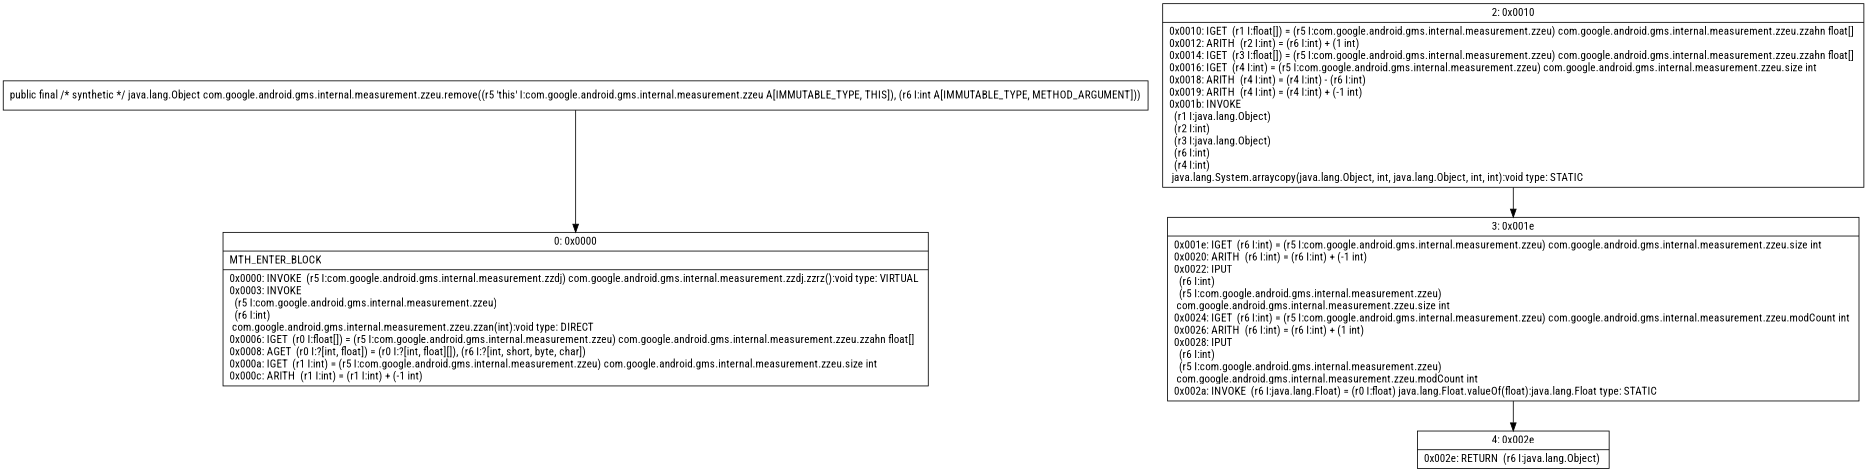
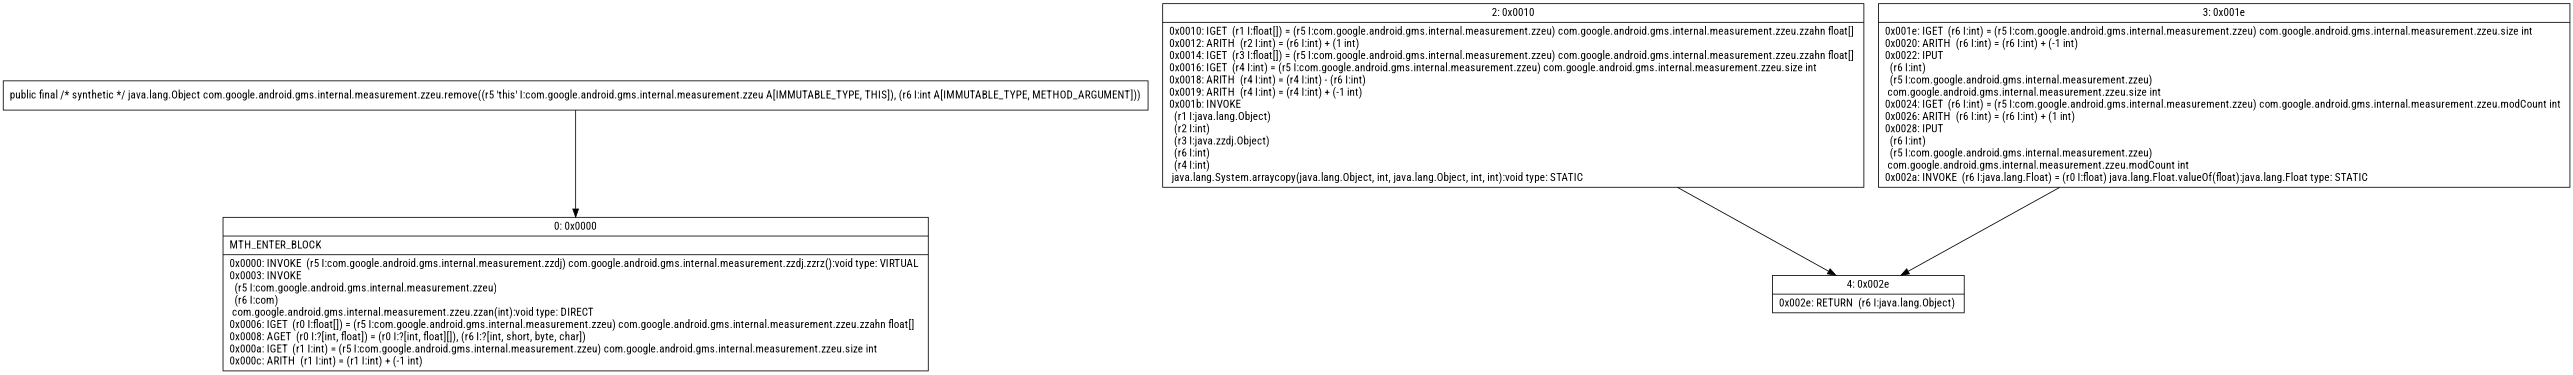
node "2: 0x0010": text "(r3 I:java.lang.Object)" -> "(r3 I:java.zzdj.Object)"
edge "2: 0x0010" -> "3: 0x001e": now "2: 0x0010" -> "4: 0x002e"
node "0: 0x0000": text "(r6 I:int)" -> "(r6 I:com)"
